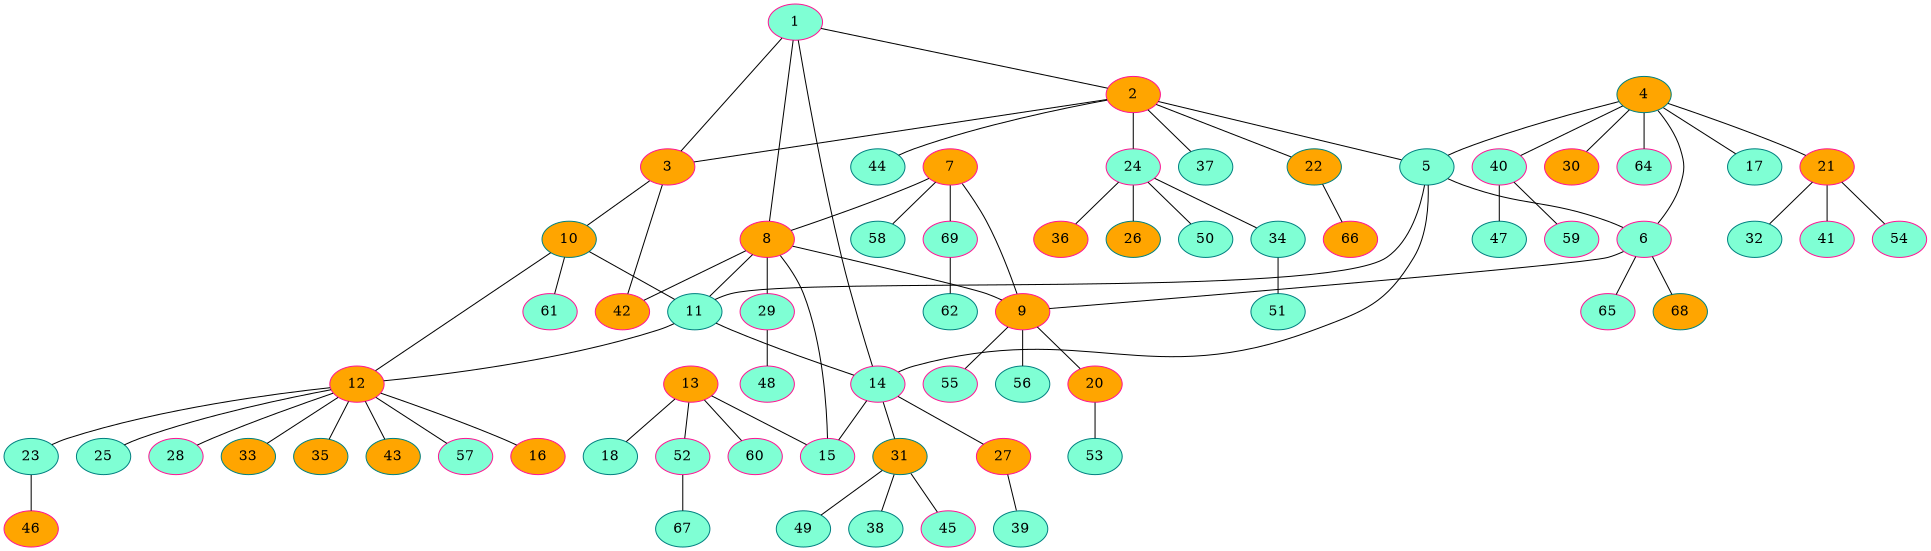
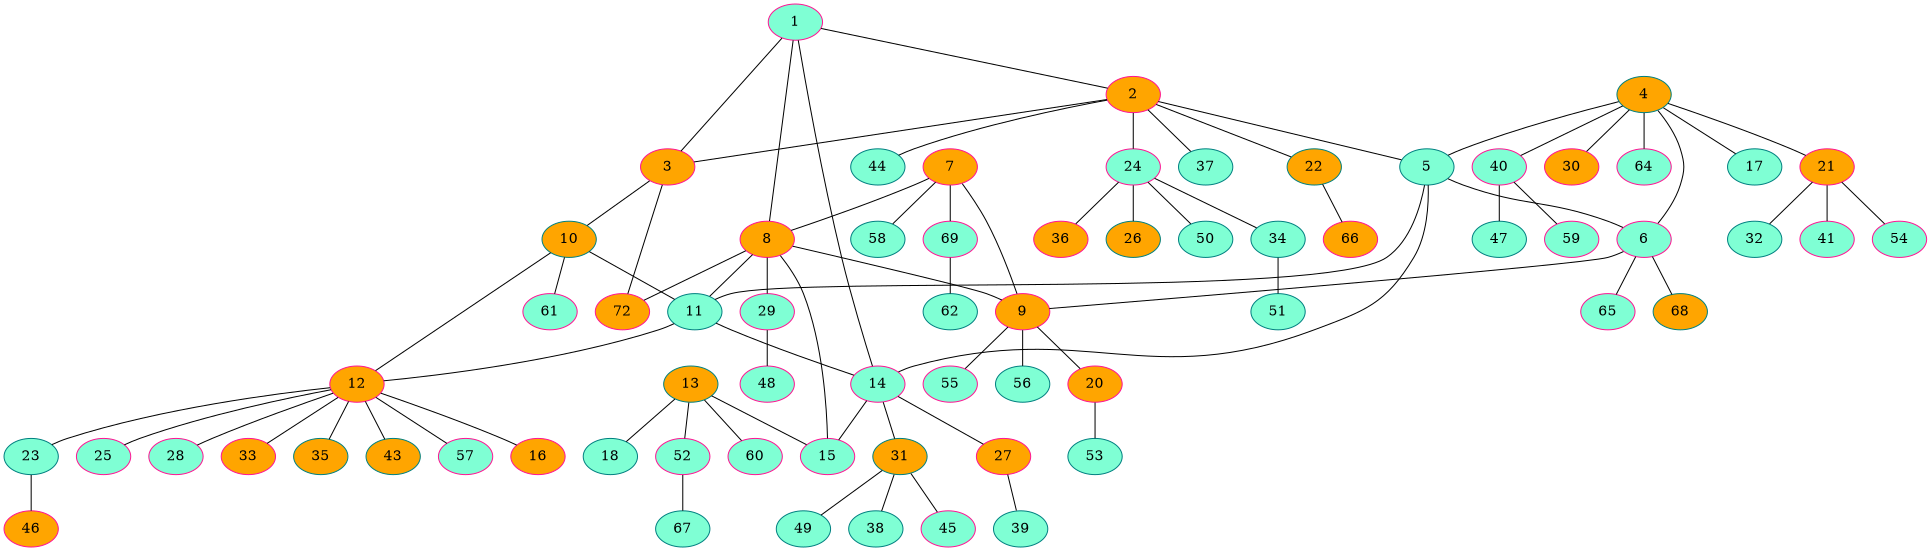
node "42": label "42" -> "72"
node "13": color deeppink -> teal
node "25": color teal -> deeppink
node "33": color teal -> deeppink
